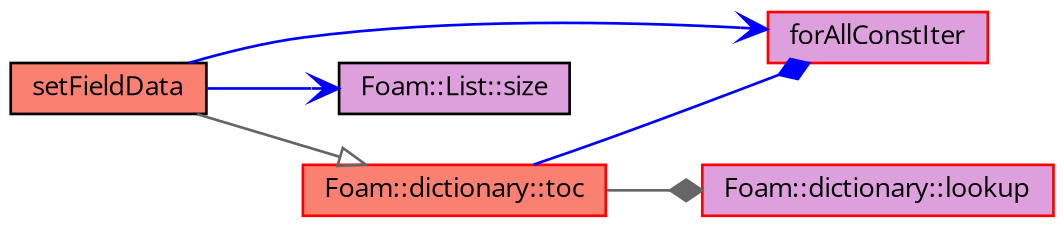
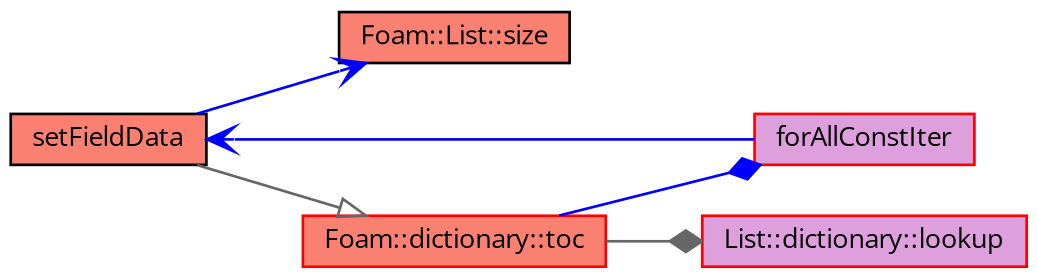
edge "setFieldData" -> "forAllConstIter": reversed
node "Foam::List::size": fillcolor plum -> salmon
node "Foam::dictionary::lookup": label "Foam::dictionary::lookup" -> "List::dictionary::lookup"
